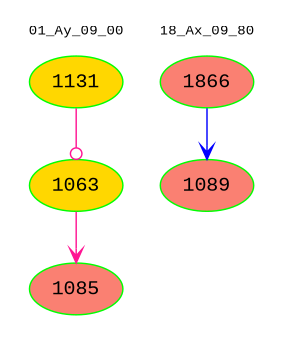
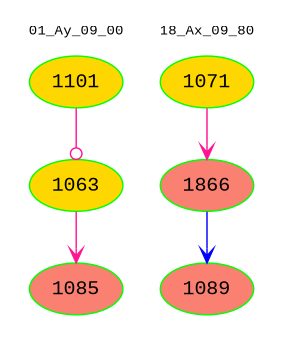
node "1131": label "1131" -> "1101"
node "1071": added
